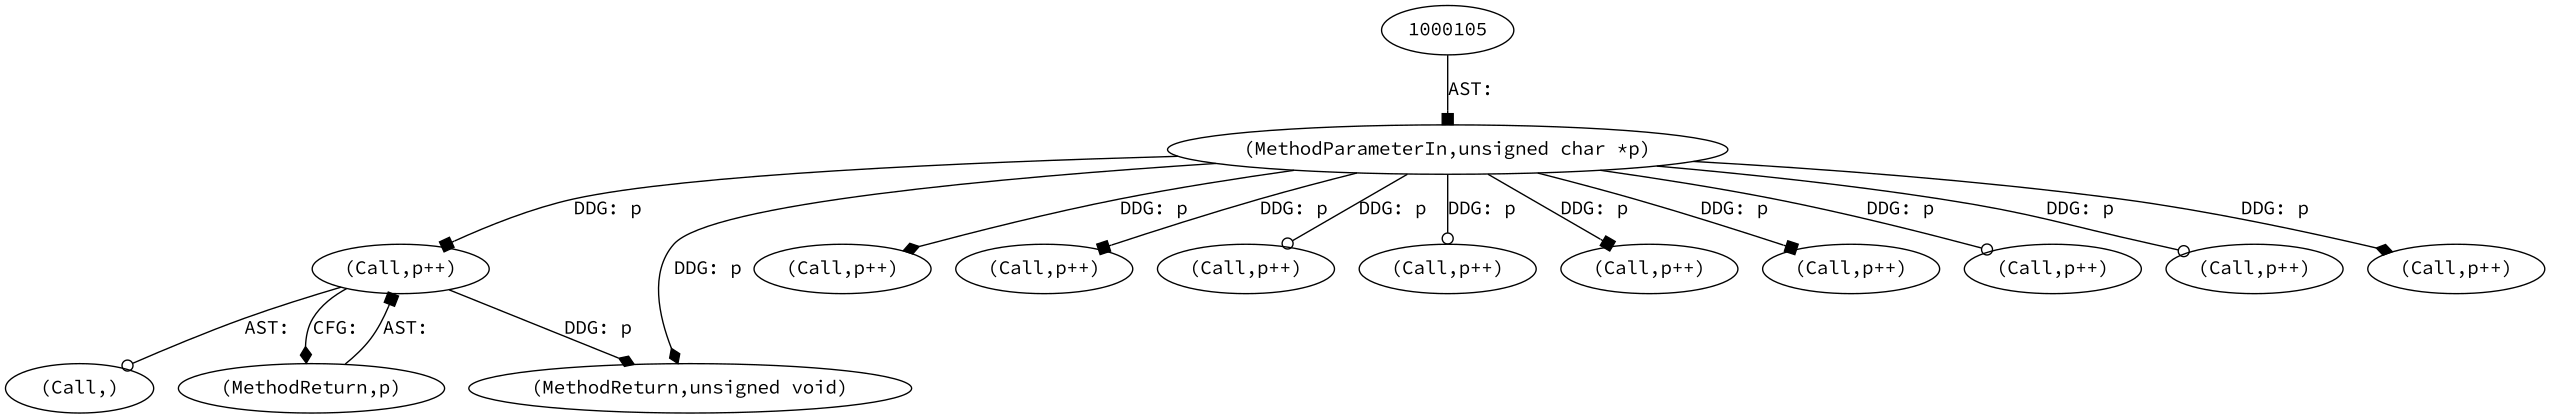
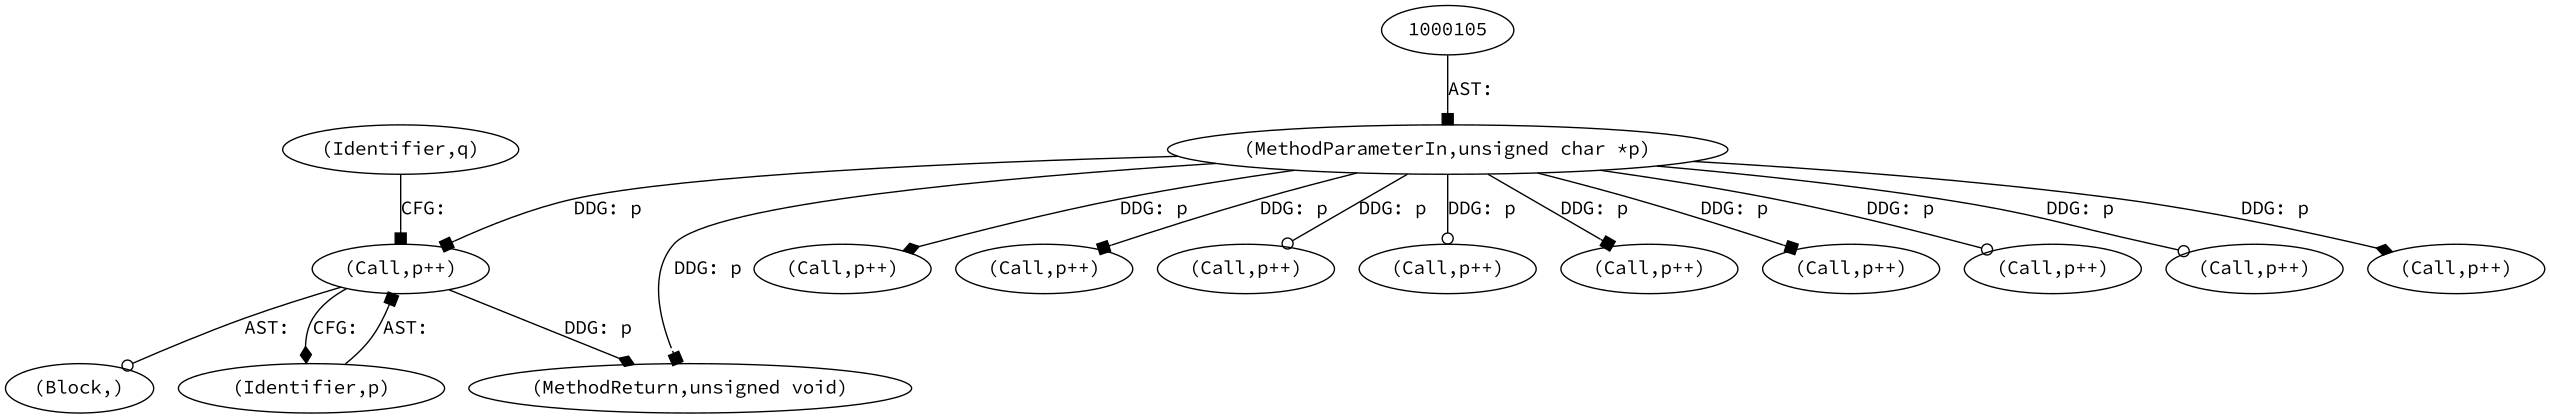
node "(Identifier,q)": added
edge "(MethodParameterIn,unsigned char *p)" -> "(MethodReturn,unsigned void)": arrowhead diamond -> box
node "(Call,)": label "(Call,)" -> "(Block,)"
node "(MethodReturn,p)": label "(MethodReturn,p)" -> "(Identifier,p)"
